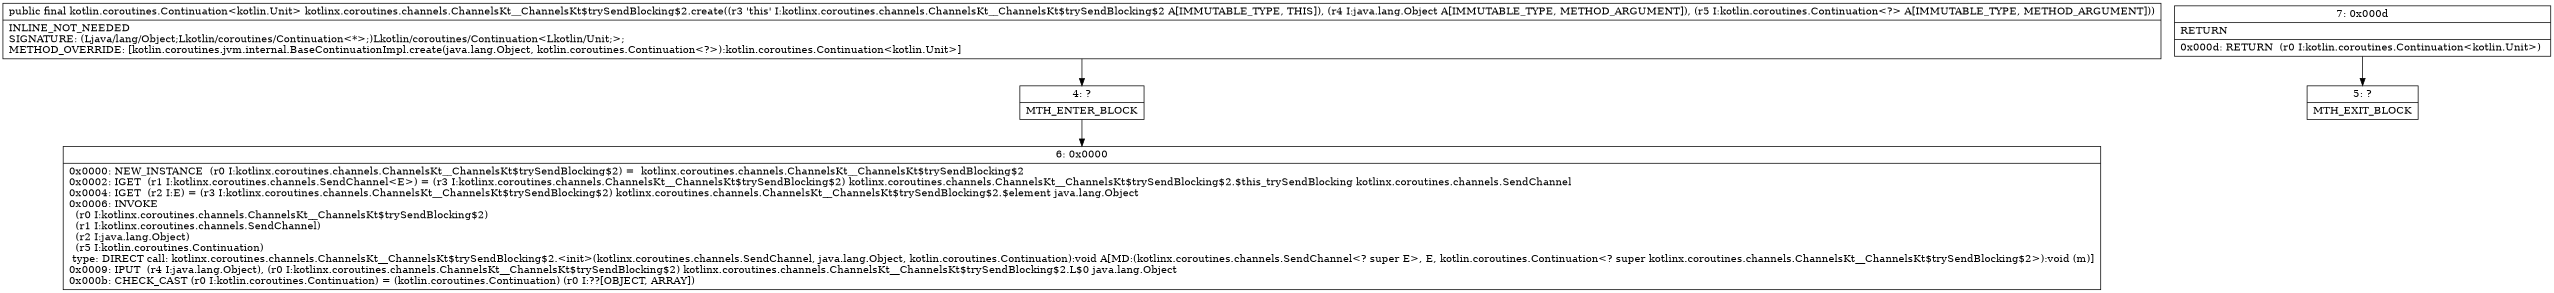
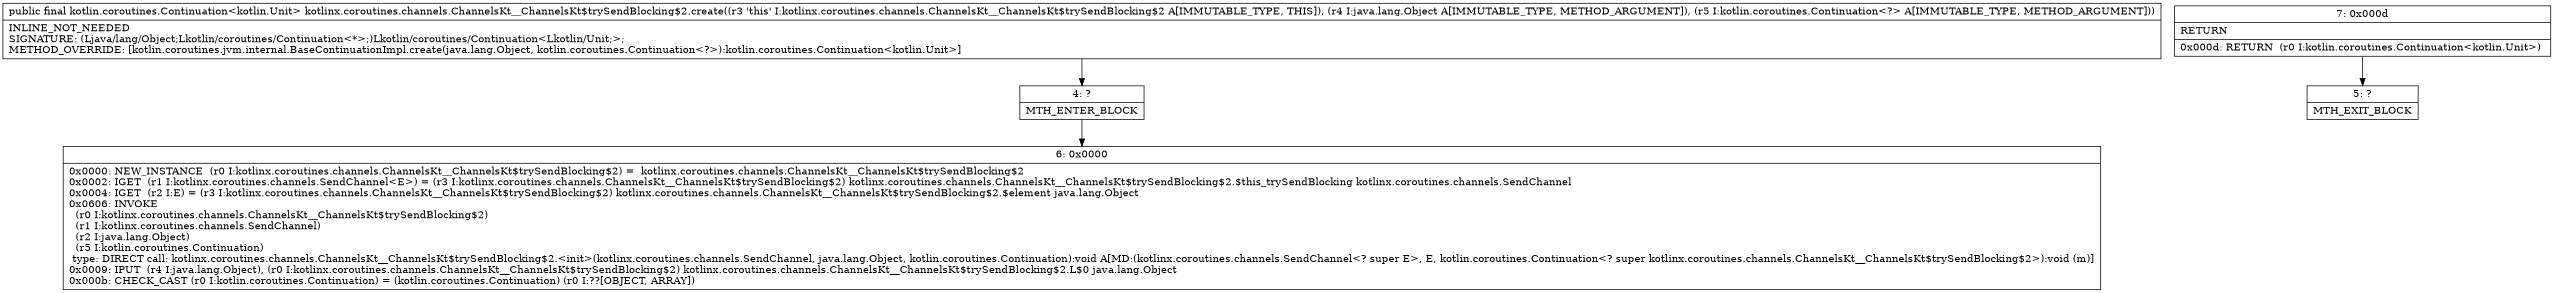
node "6: 0x0000": text "0x0006: INVOKE" -> "0x0606: INVOKE"
